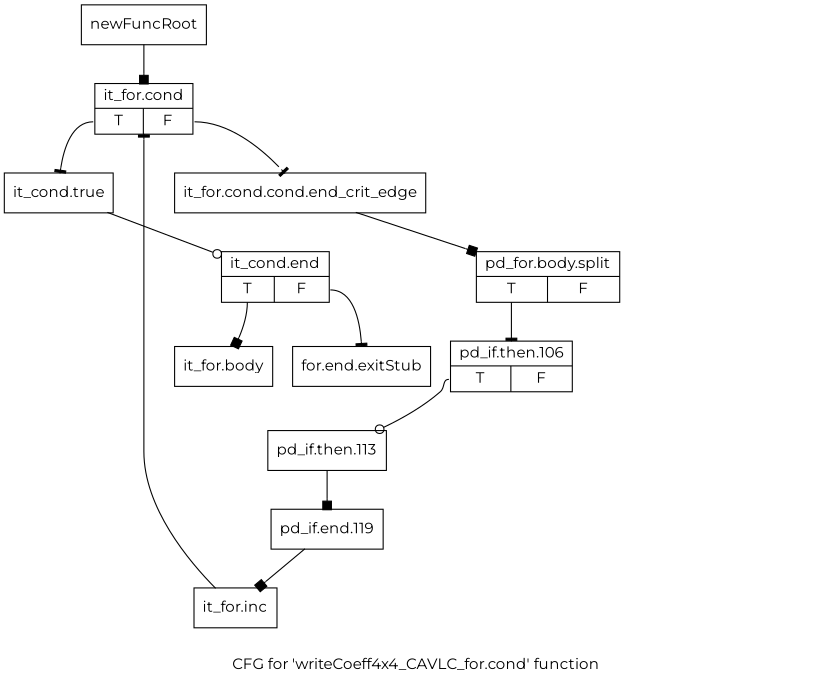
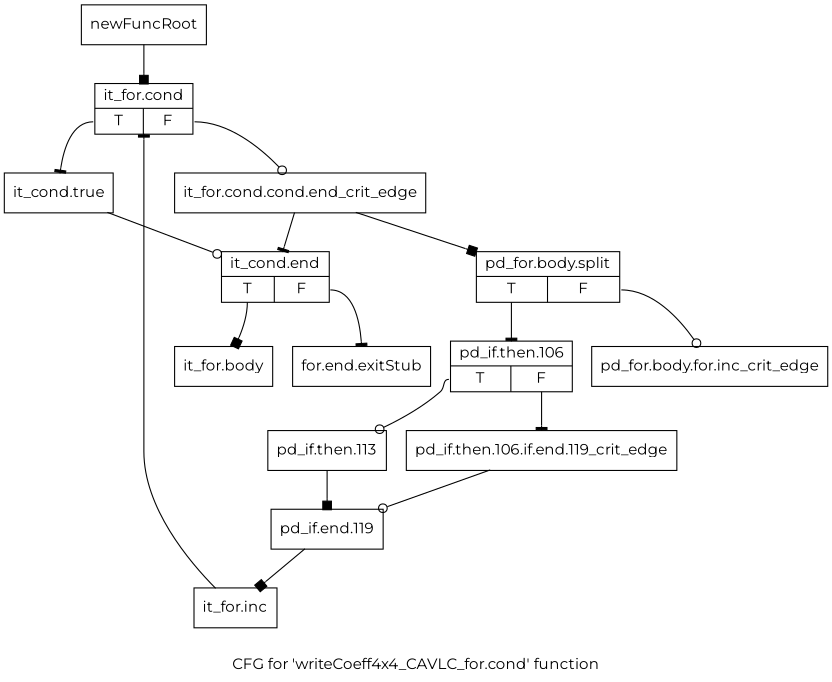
edge "it_for.cond" -> "it_for.cond.cond.end_crit_edge": arrowhead tee -> odot
edge "it_for.cond.cond.end_crit_edge" -> "it_cond.end": added
node "pd_for.body.for.inc_crit_edge": added
node "pd_if.then.106.if.end.119_crit_edge": added
